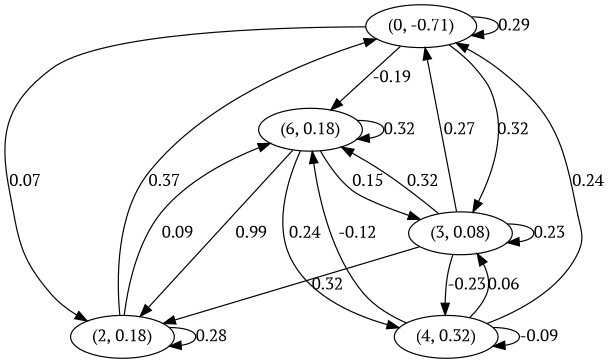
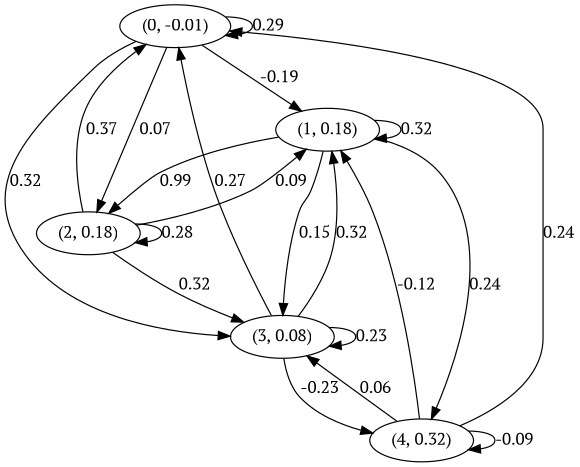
node "(0, -0.71)": label "(0, -0.71)" -> "(0, -0.01)"
node "(6, 0.18)": label "(6, 0.18)" -> "(1, 0.18)"
edge "(3, 0.08)" -> "(2, 0.18)": reversed
